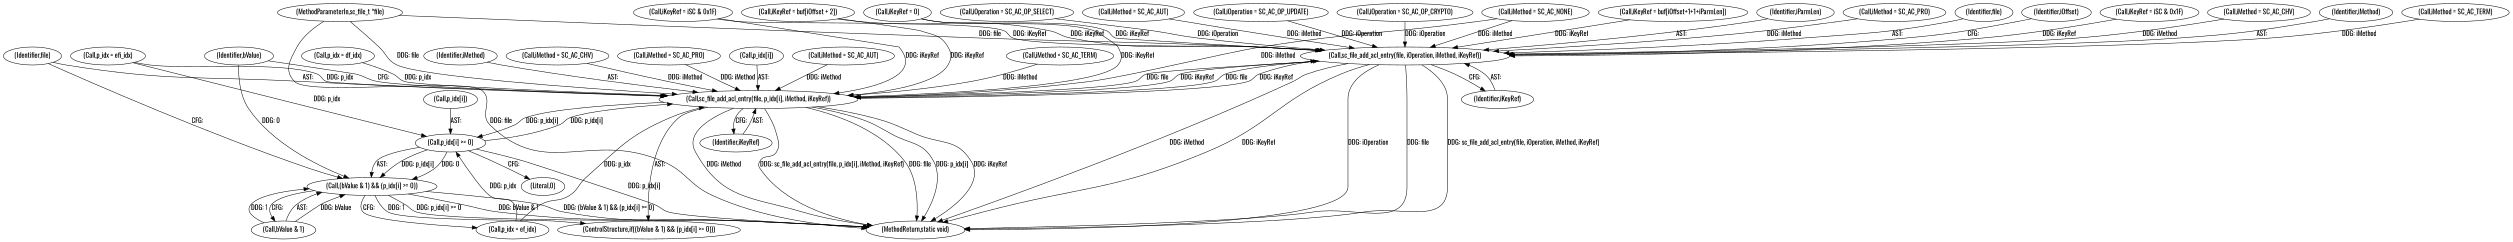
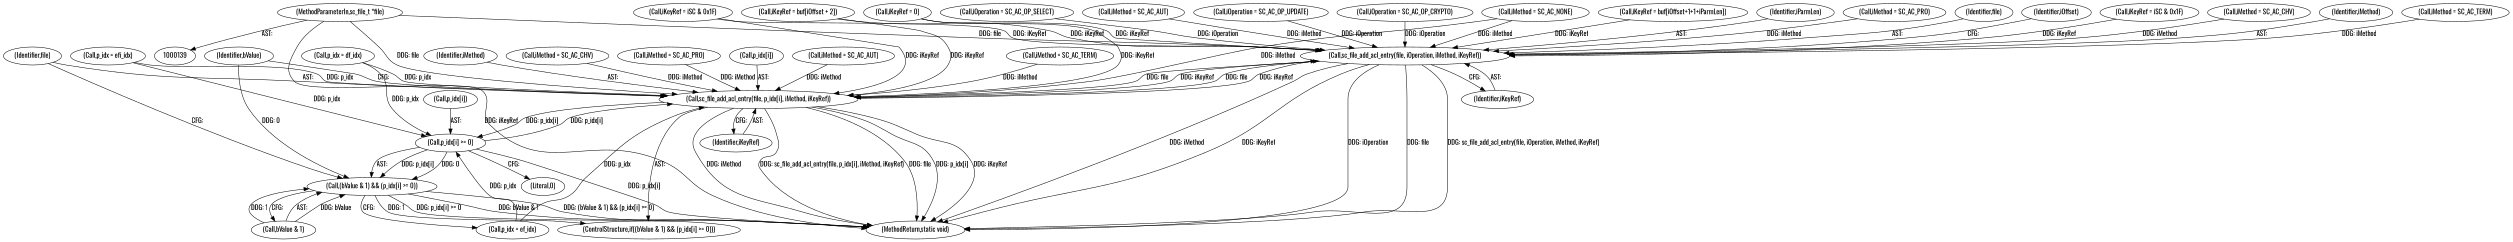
node "1000139": added
edge "(Call,p_idx = df_idx)" -> "(Call,p_idx[i] >= 0)": added, label "DDG: p_idx"
edge "(MethodParameterIn,sc_file_t *file)" -> "(MethodReturn,static void)": label "DDG: file" -> "DDG: iKeyRef"
